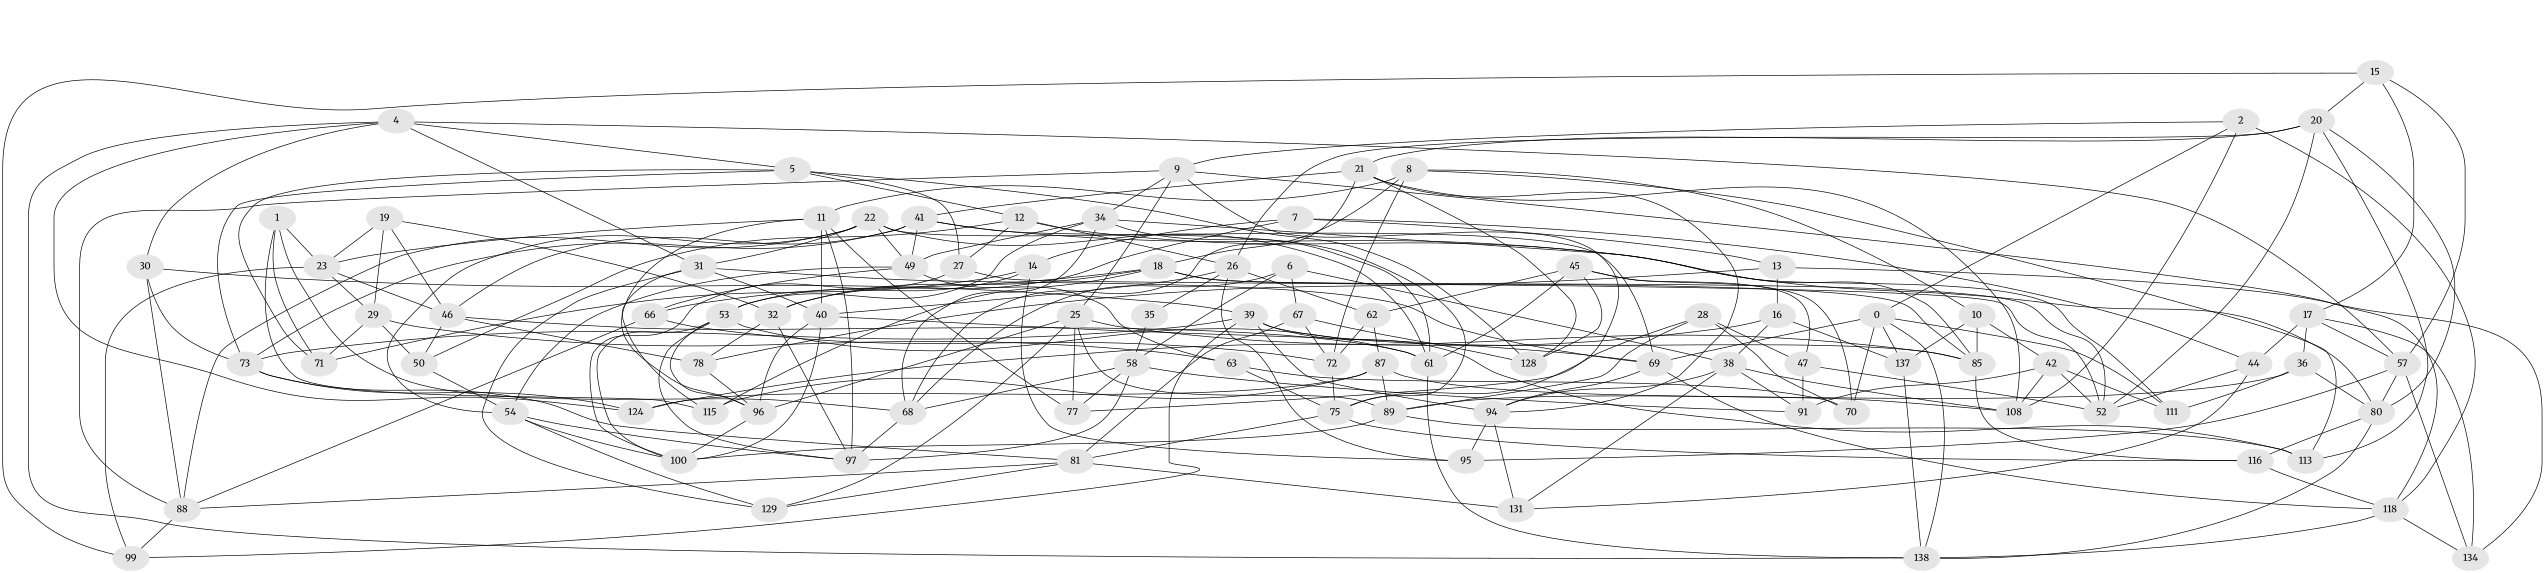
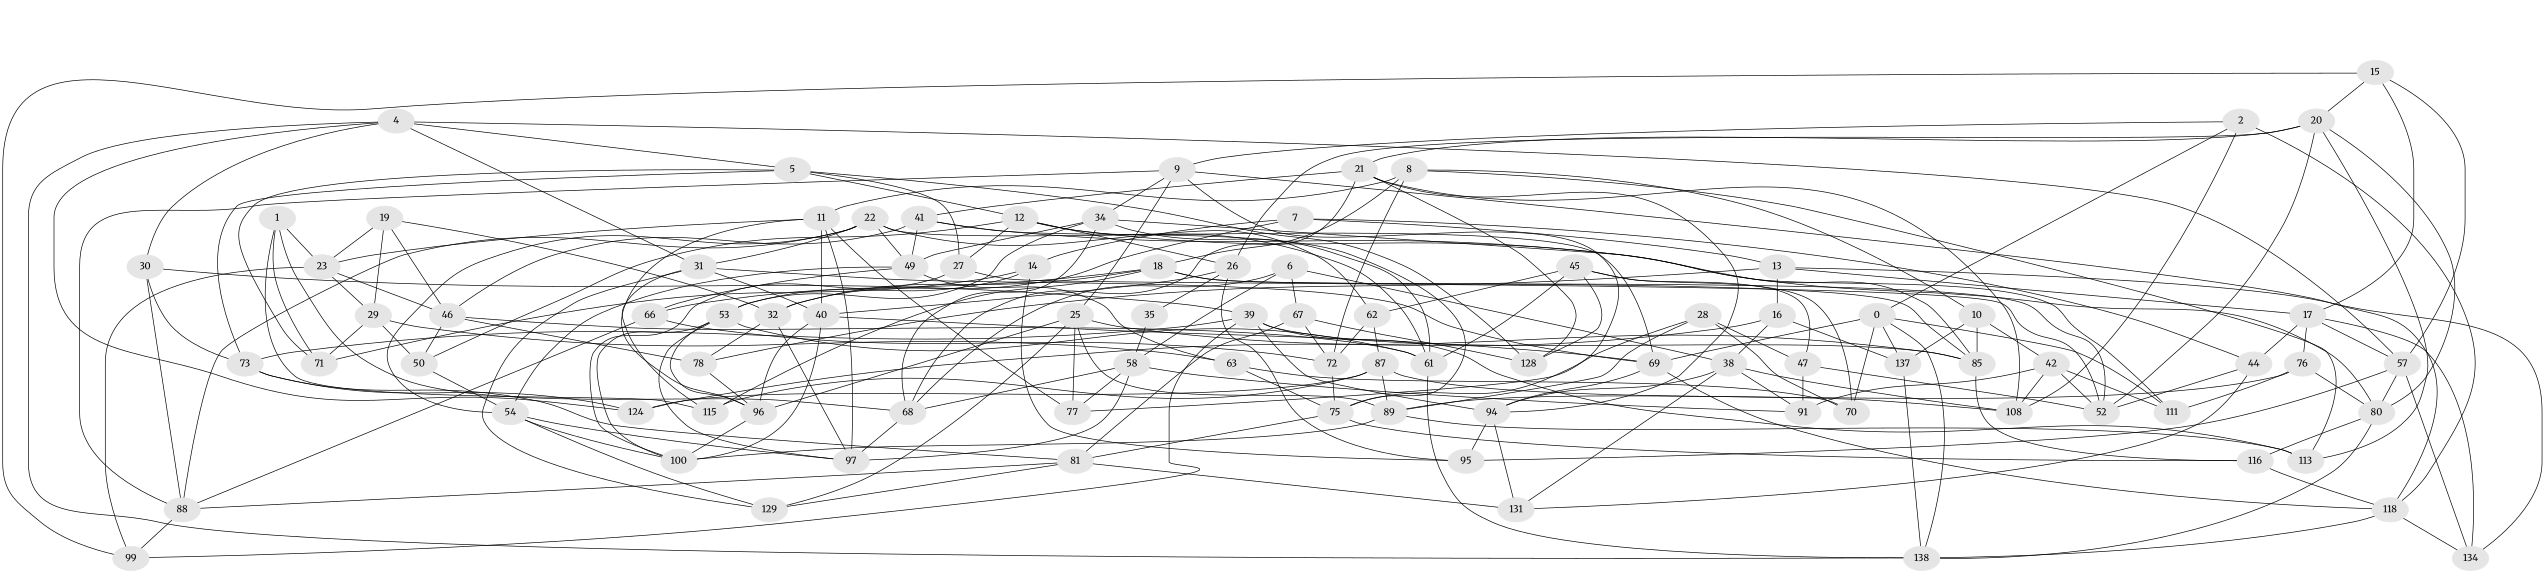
edge "41" -- "73": removed
edge "13" -- "17": added
edge "26" -- "62": now "12" -- "62"
node "36": label "36" -> "76"
